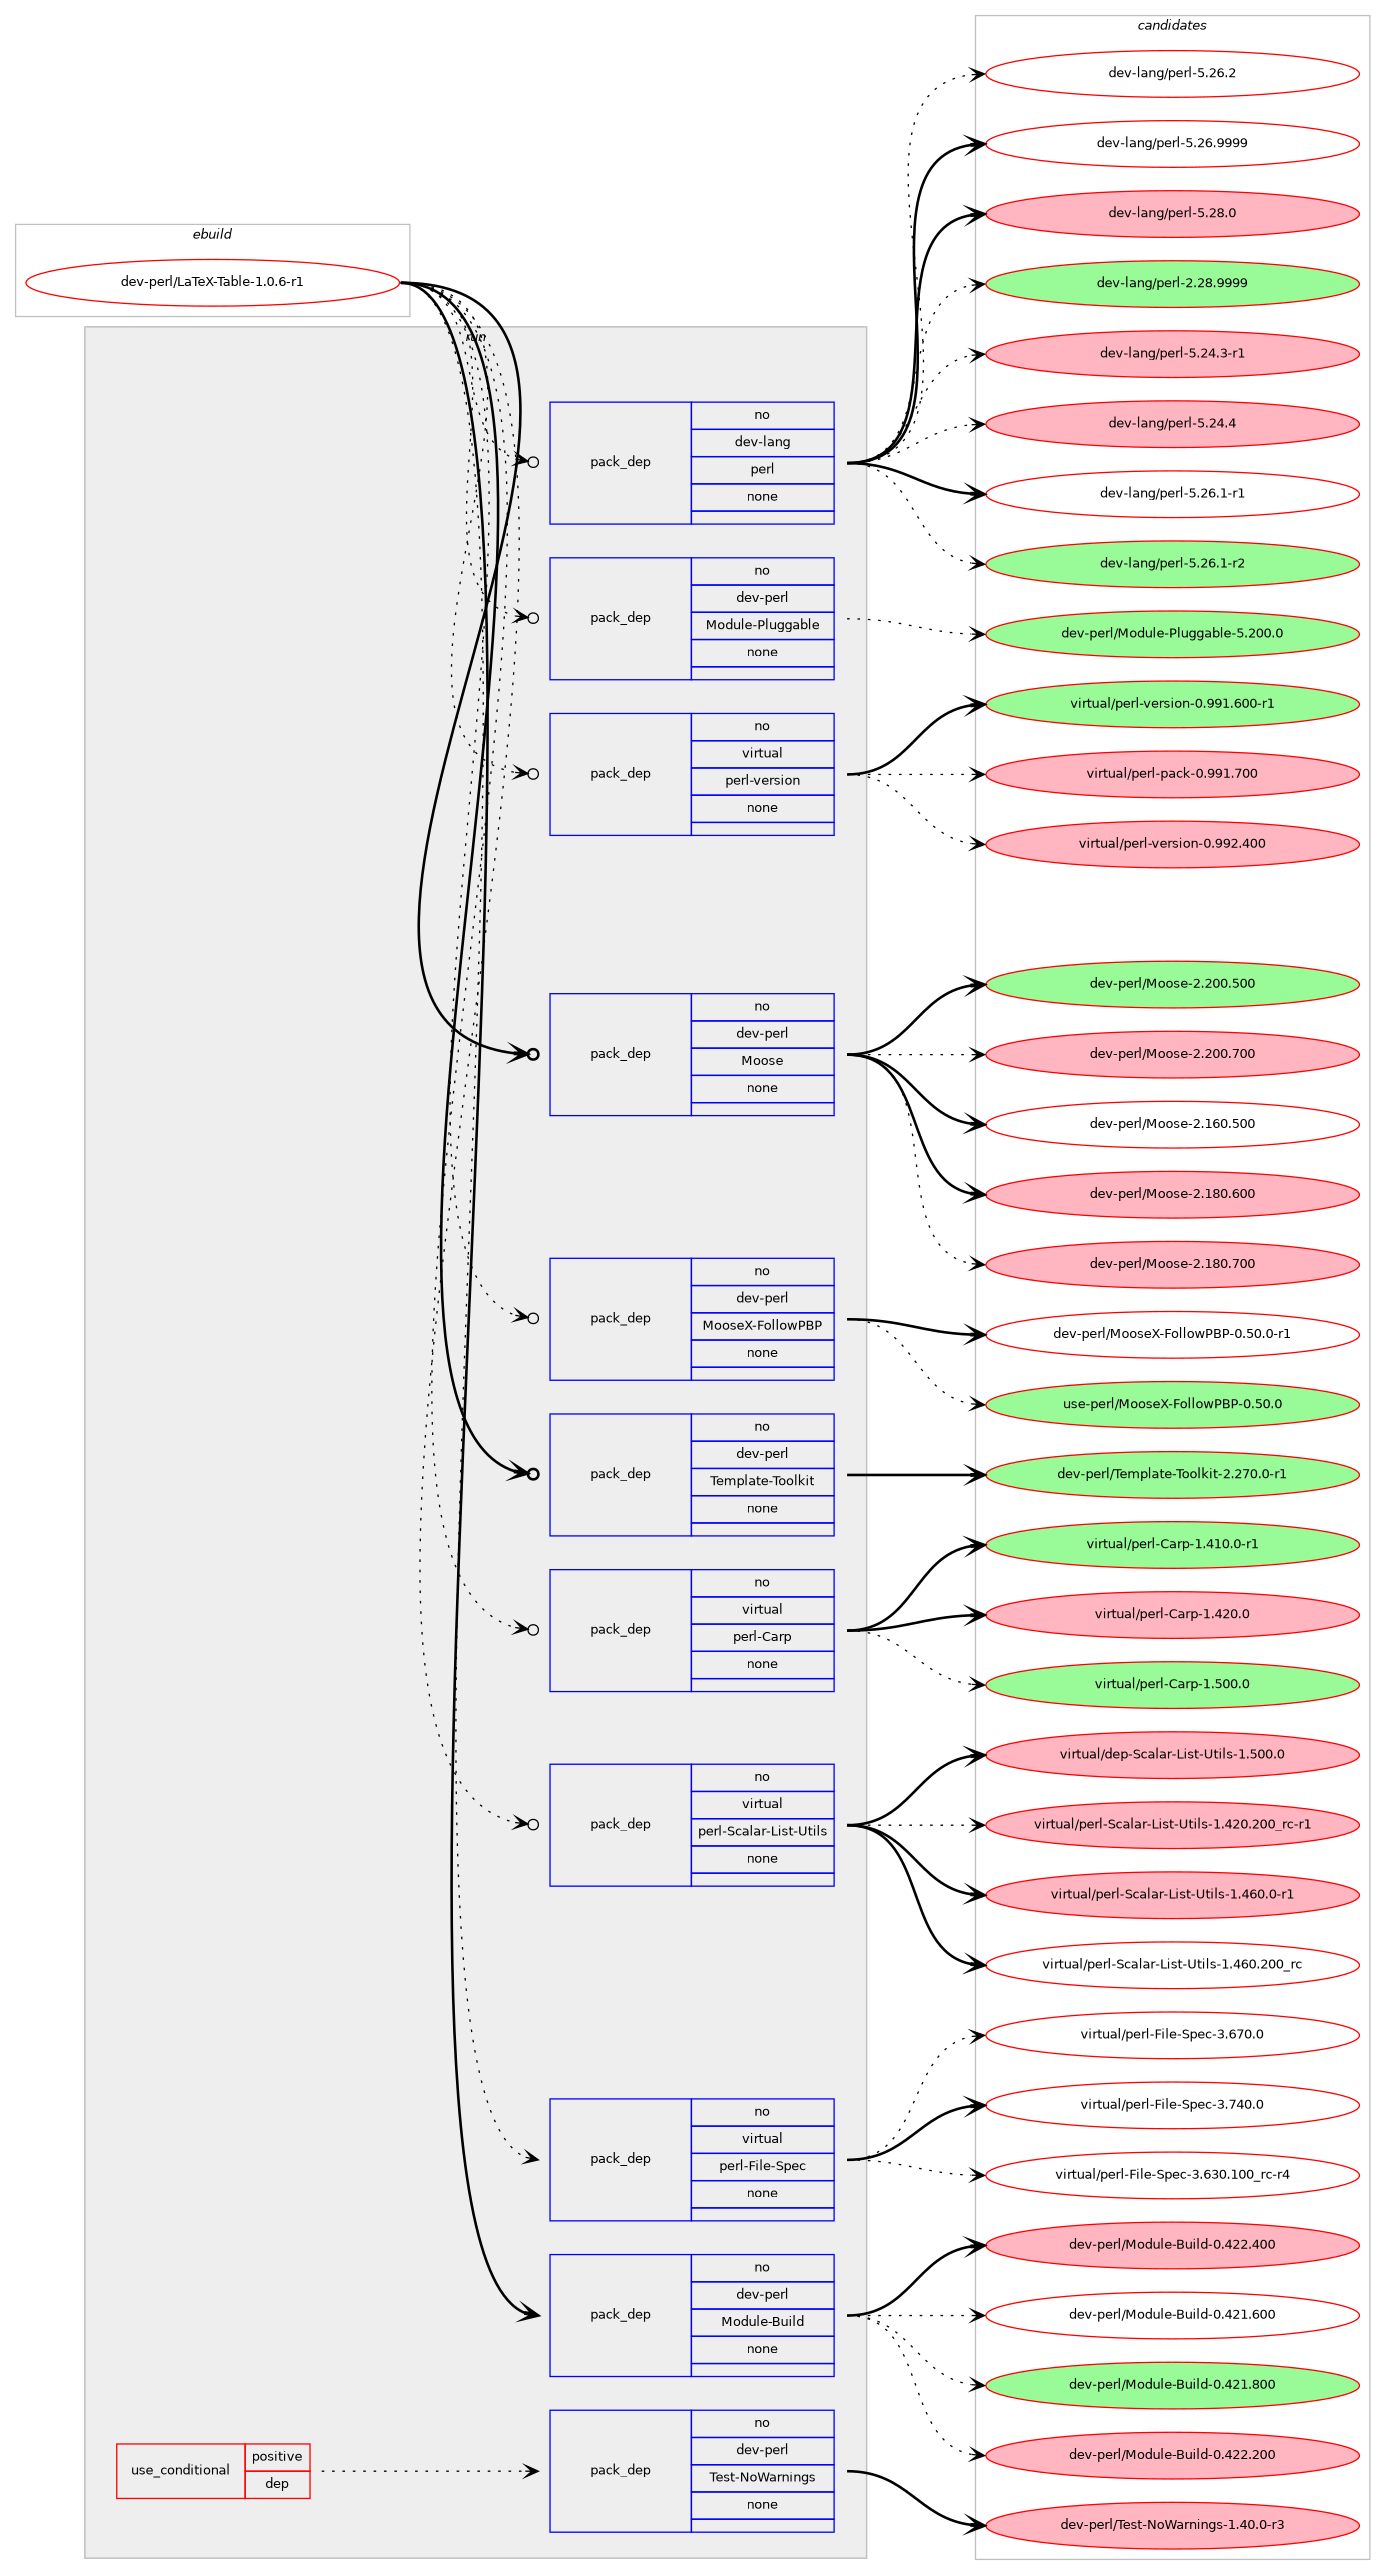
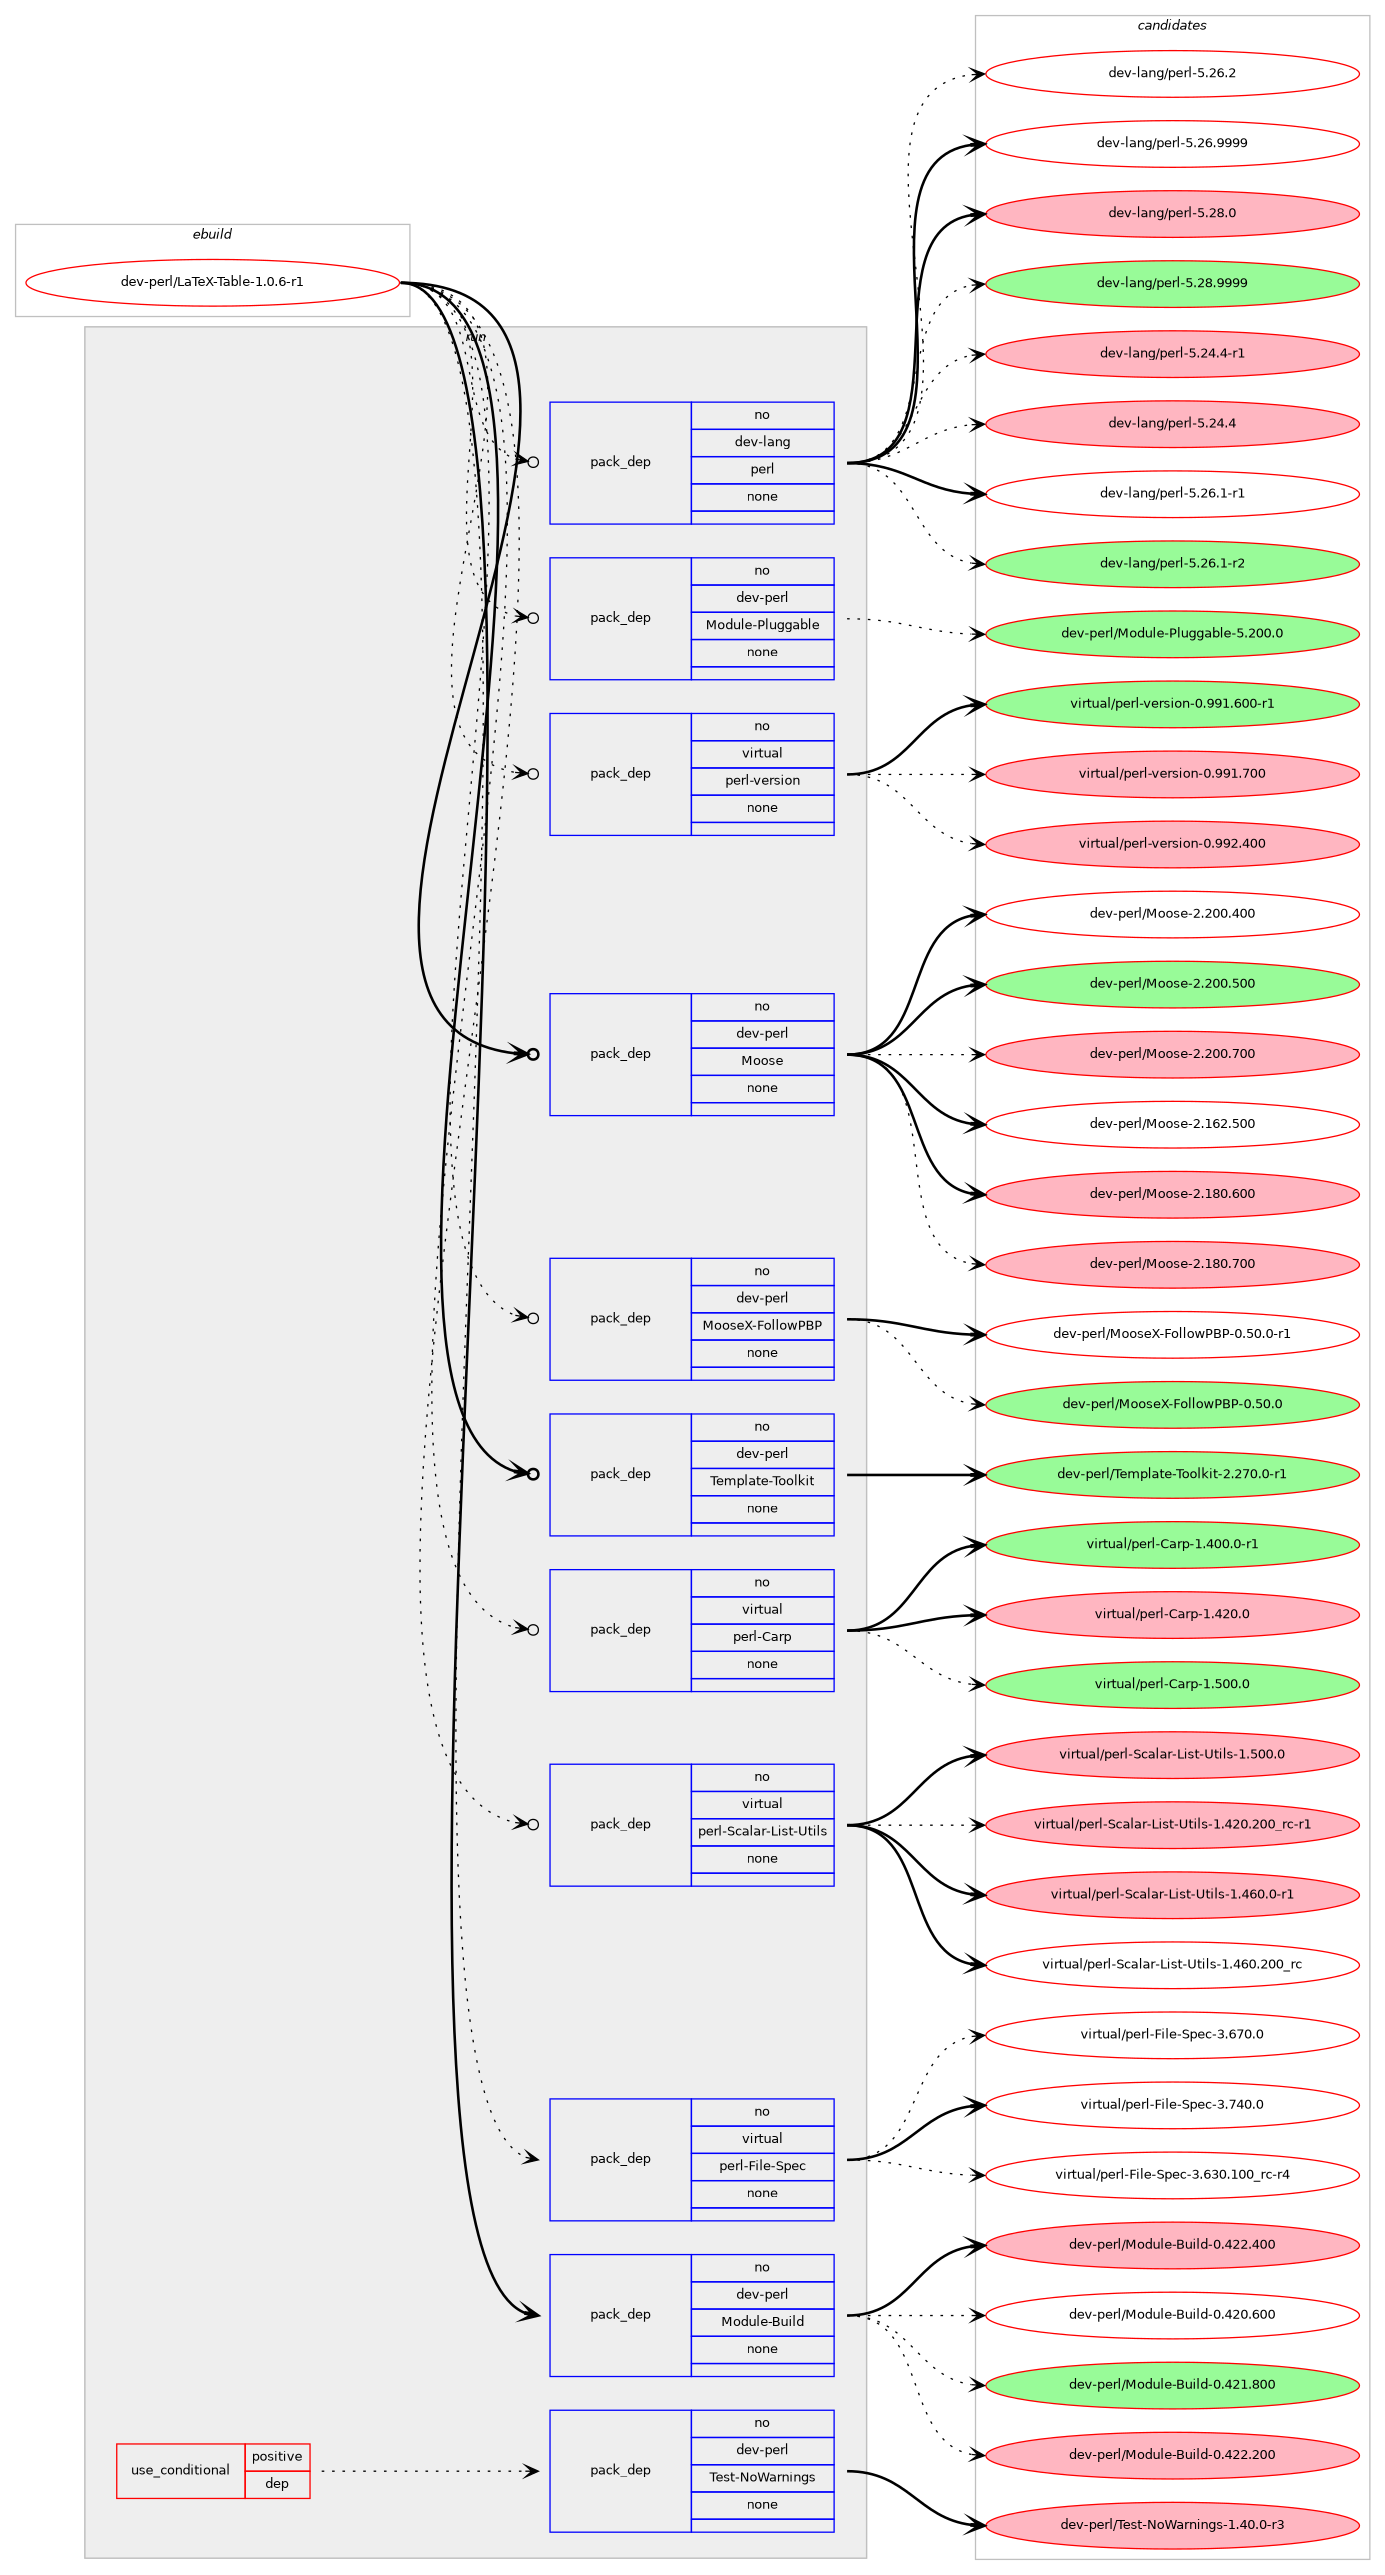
node "dev-lang/perl-2.28.9999": label "dev-lang/perl-2.28.9999" -> "dev-lang/perl-5.28.9999"
node "dev-lang/perl-5.24.3-r1": label "dev-lang/perl-5.24.3-r1" -> "dev-lang/perl-5.24.4-r1"
node "virtual/perl-pack-0.991.700": label "virtual/perl-pack-0.991.700" -> "virtual/perl-version-0.991.700"
node "dev-perl/Moose-2.200.400": added
node "dev-perl/Moose-2.160.500": label "dev-perl/Moose-2.160.500" -> "dev-perl/Moose-2.162.500"
node "use-perl/MooseX-FollowPBP-0.50.0": label "use-perl/MooseX-FollowPBP-0.50.0" -> "dev-perl/MooseX-FollowPBP-0.50.0"
node "virtual/perl-Carp-1.410.0-r1": label "virtual/perl-Carp-1.410.0-r1" -> "virtual/perl-Carp-1.400.0-r1"
node "virtual/dep-Scalar-List-Utils-1.500.0": label "virtual/dep-Scalar-List-Utils-1.500.0" -> "virtual/perl-Scalar-List-Utils-1.500.0"
node "dev-perl/Module-Build-0.421.600": label "dev-perl/Module-Build-0.421.600" -> "dev-perl/Module-Build-0.420.600"
